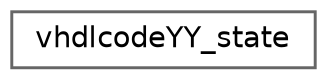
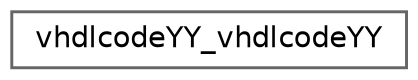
node "vhdlcodeYY_state": label "vhdlcodeYY_state" -> "vhdlcodeYY_vhdlcodeYY"
